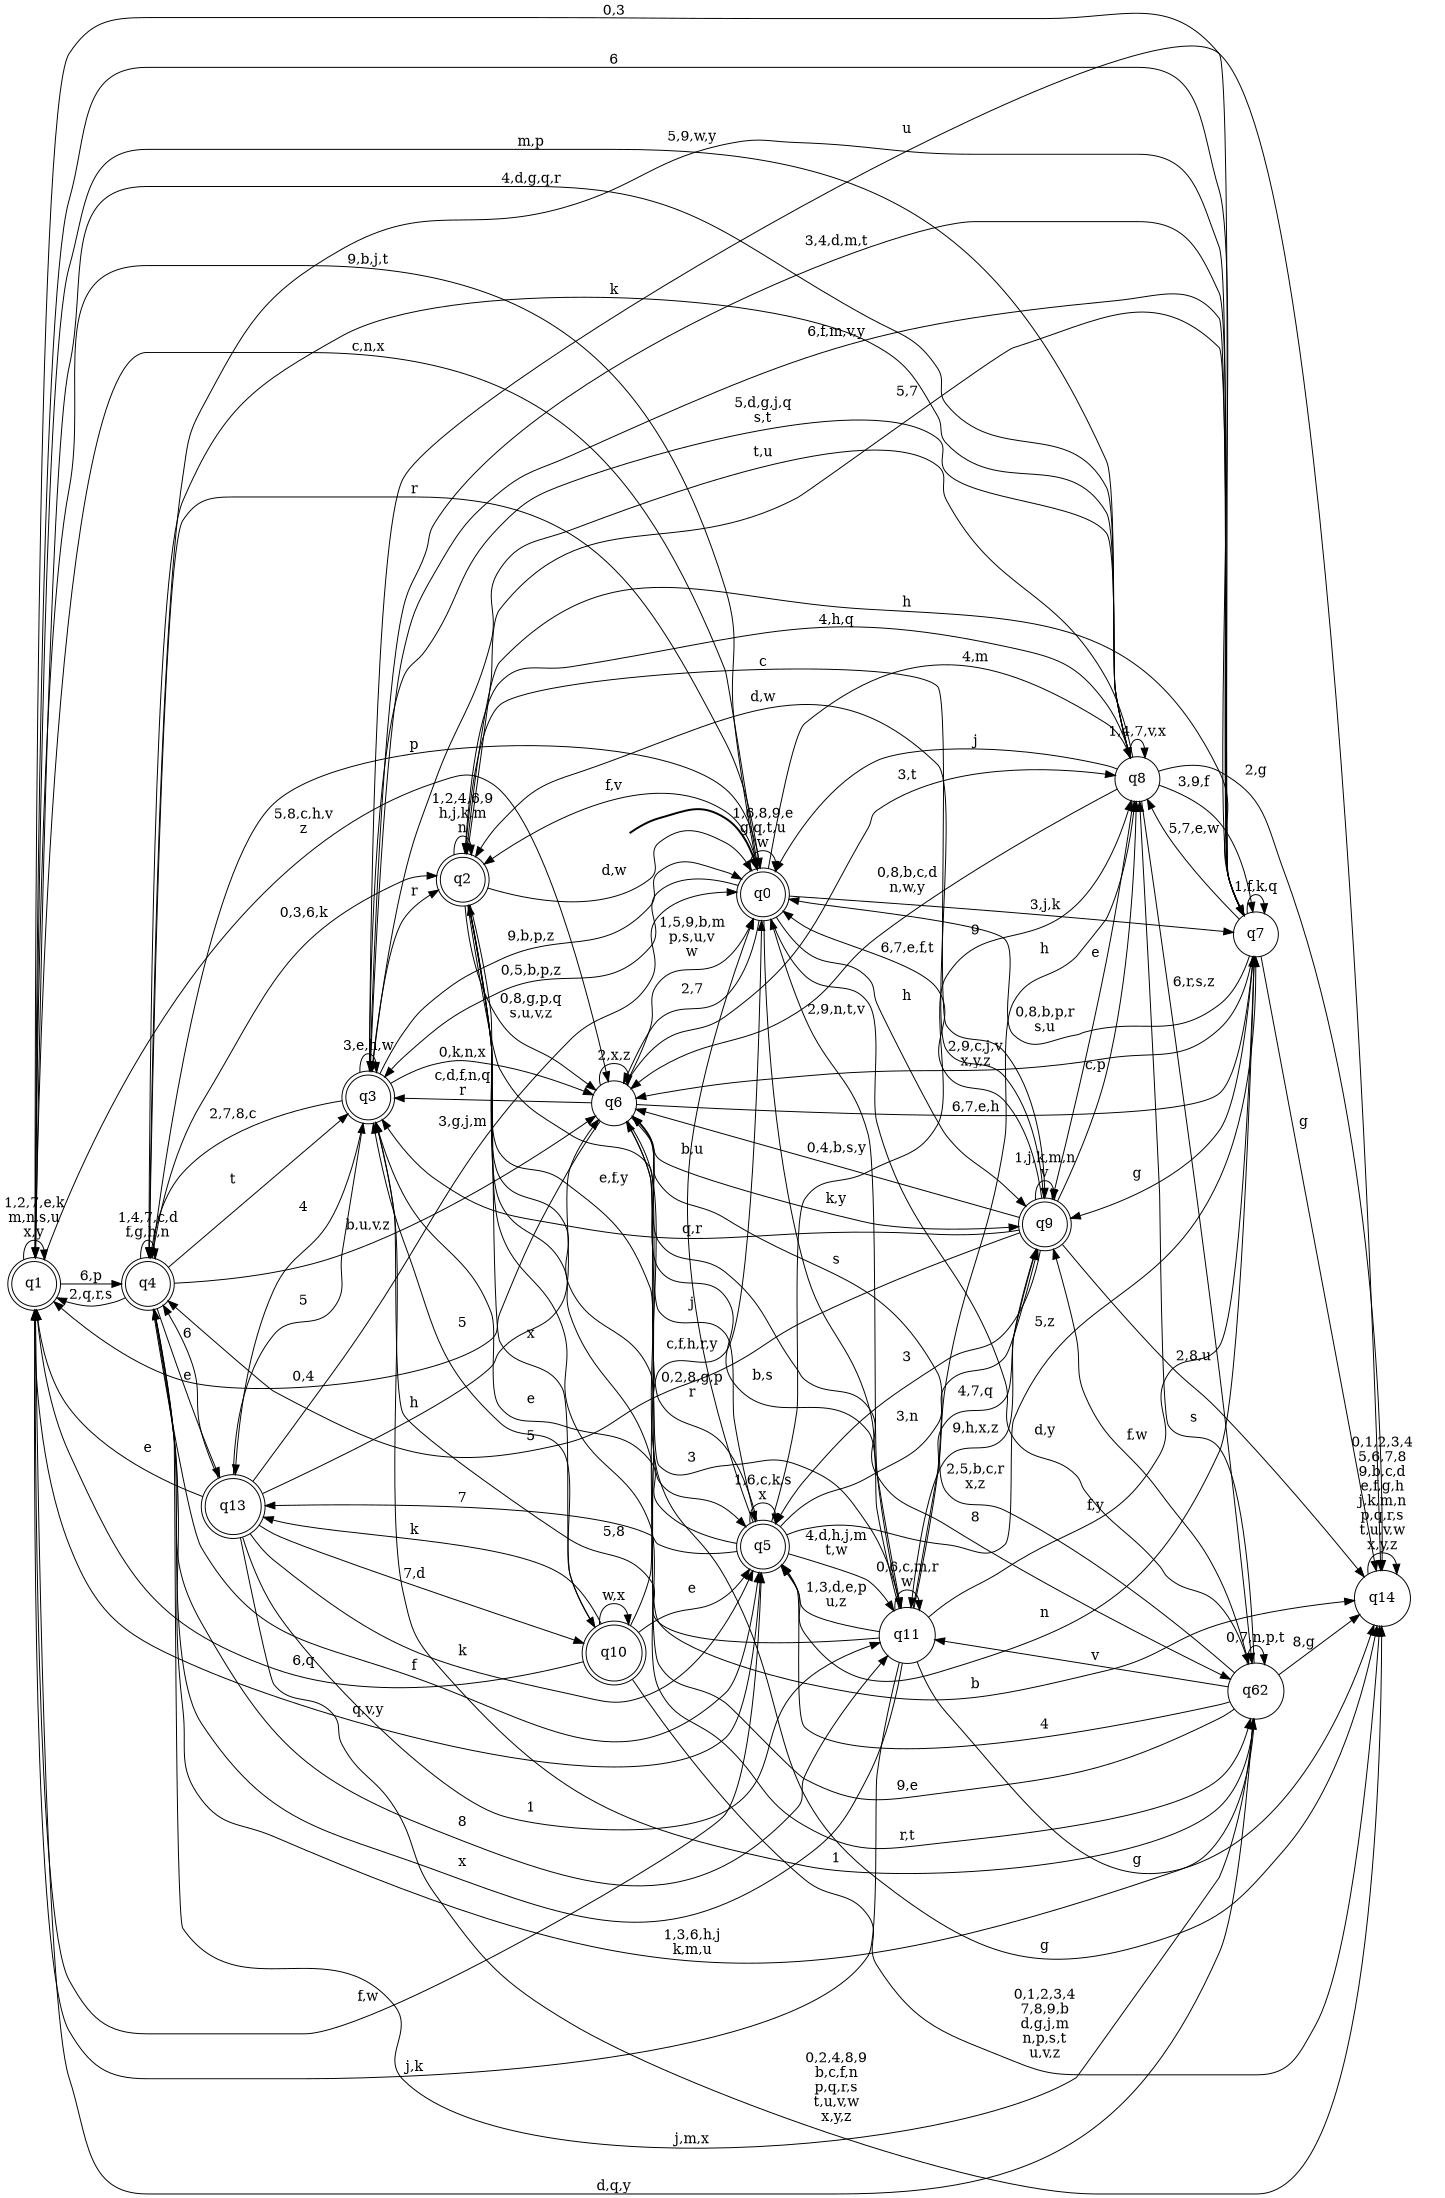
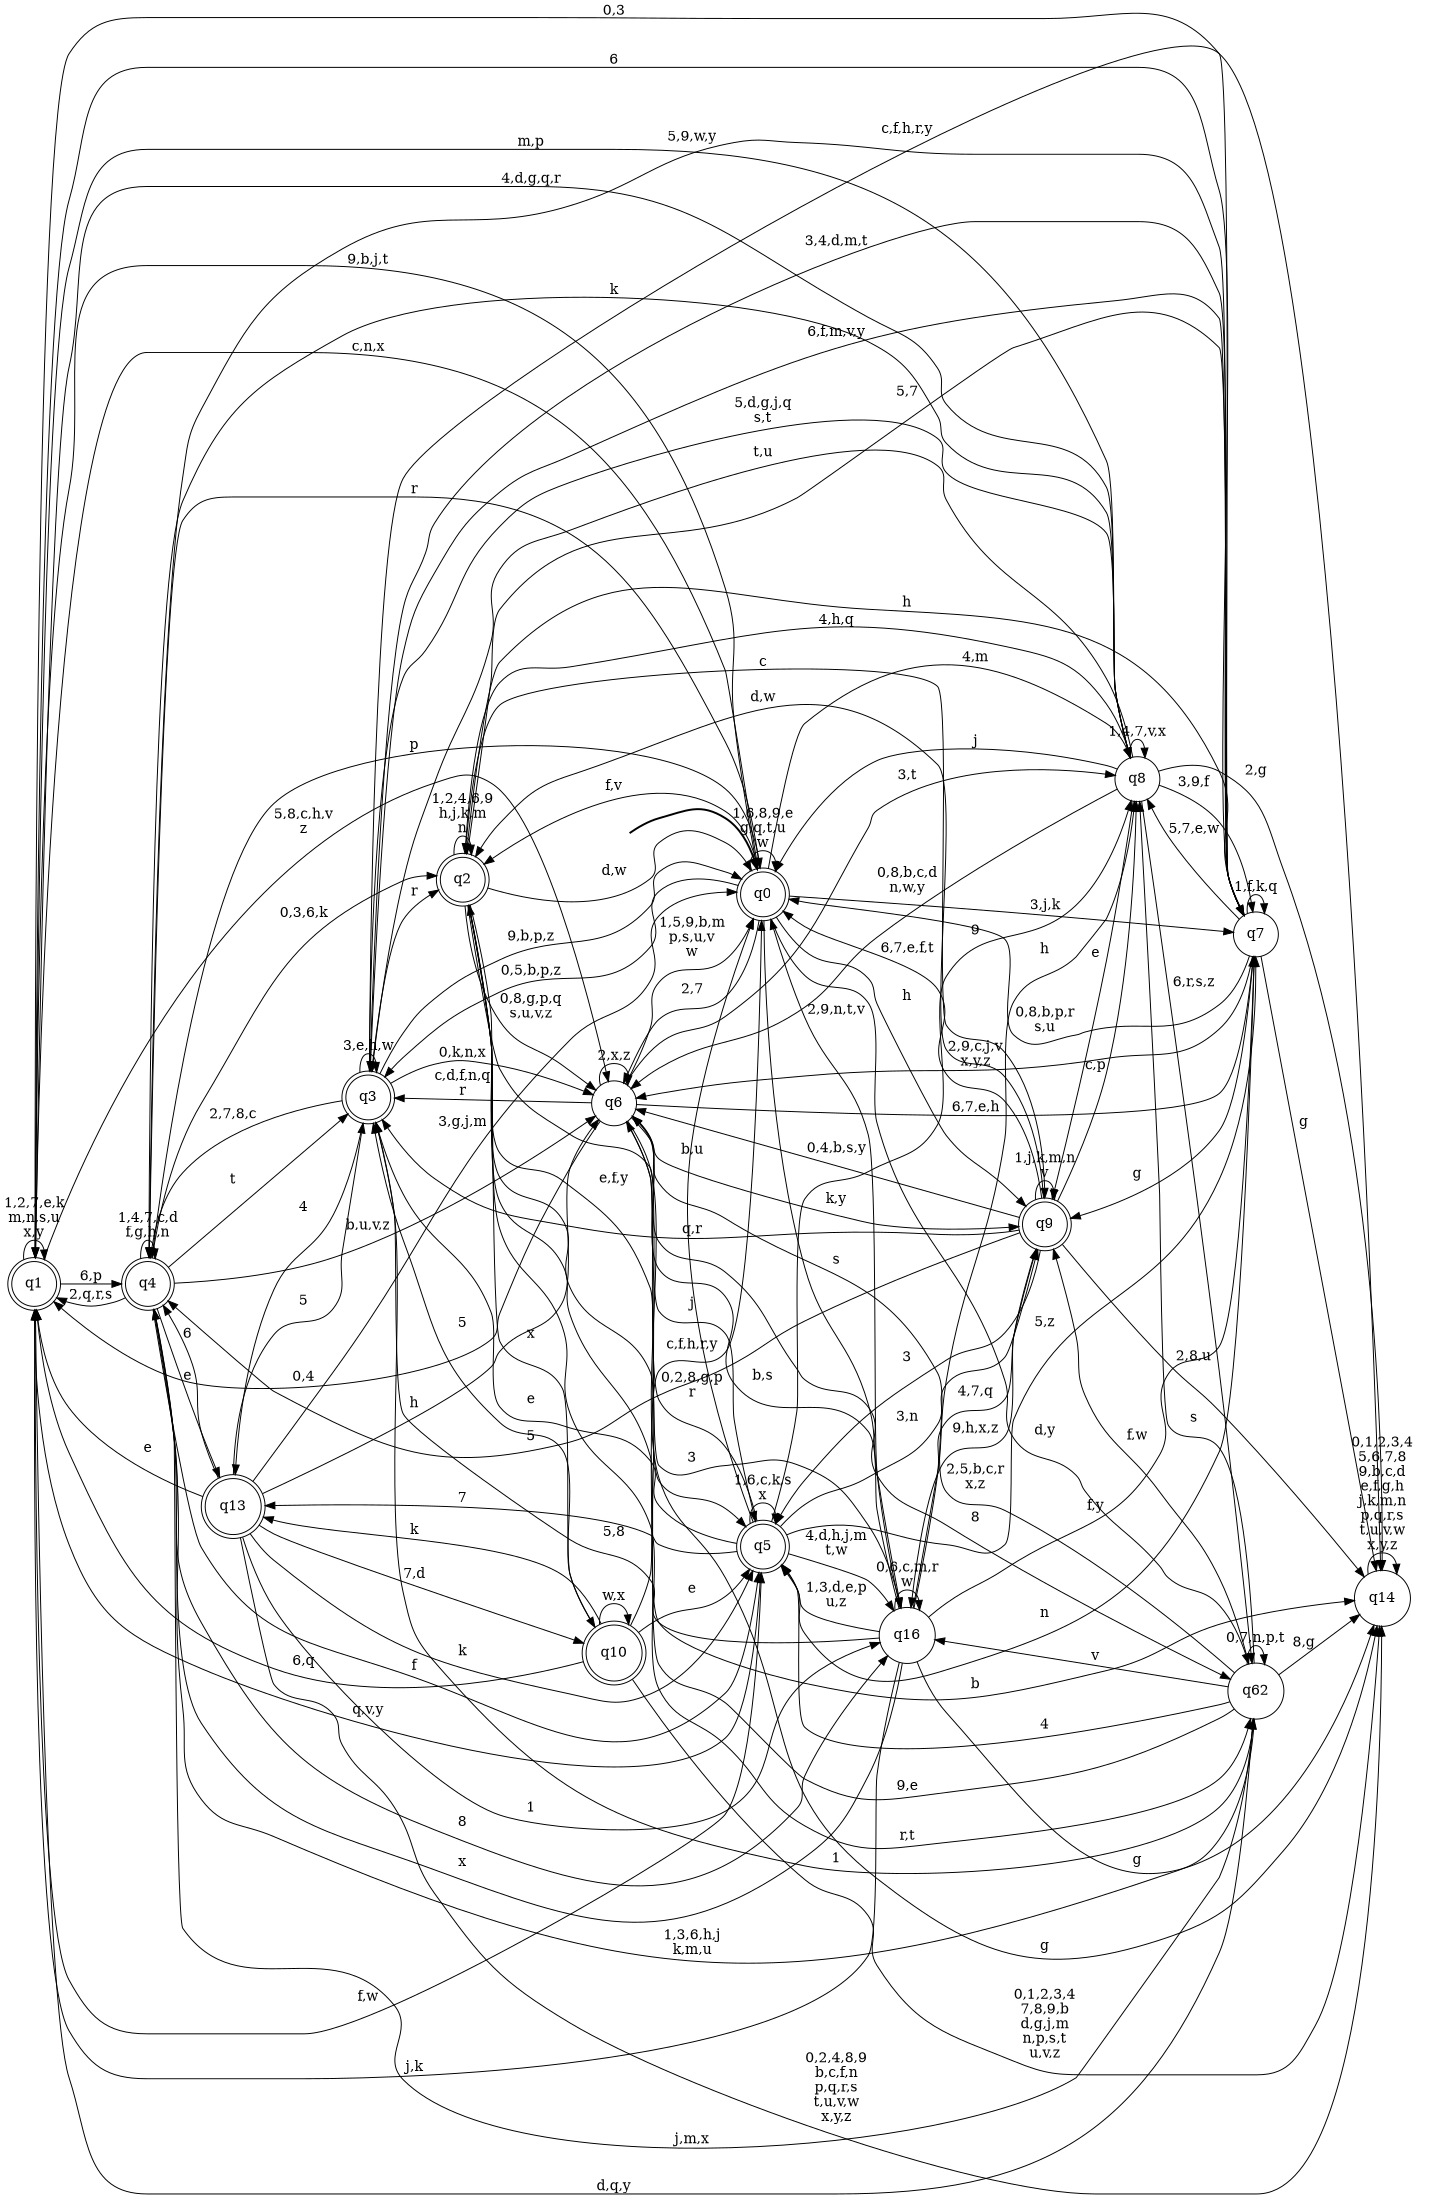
edge "q3" -> "q14": label "u" -> "c,f,h,r,y"
node "q11": label "q11" -> "q16"
